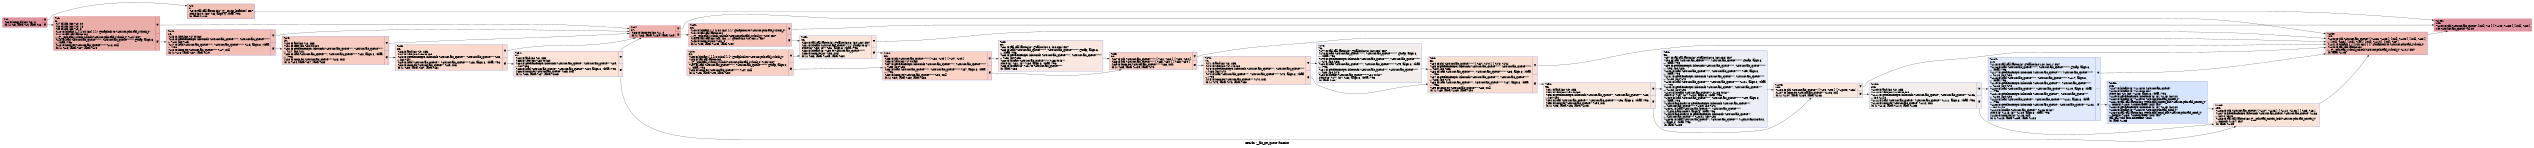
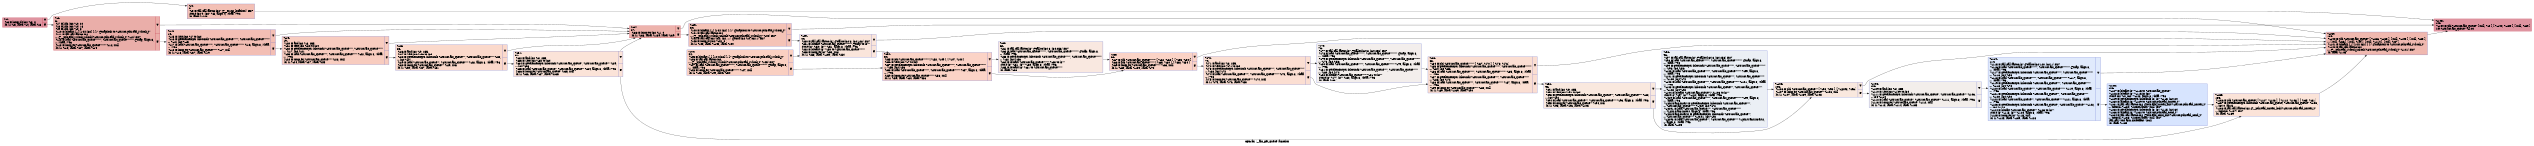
edge "%108:" -> "%135:": removed
